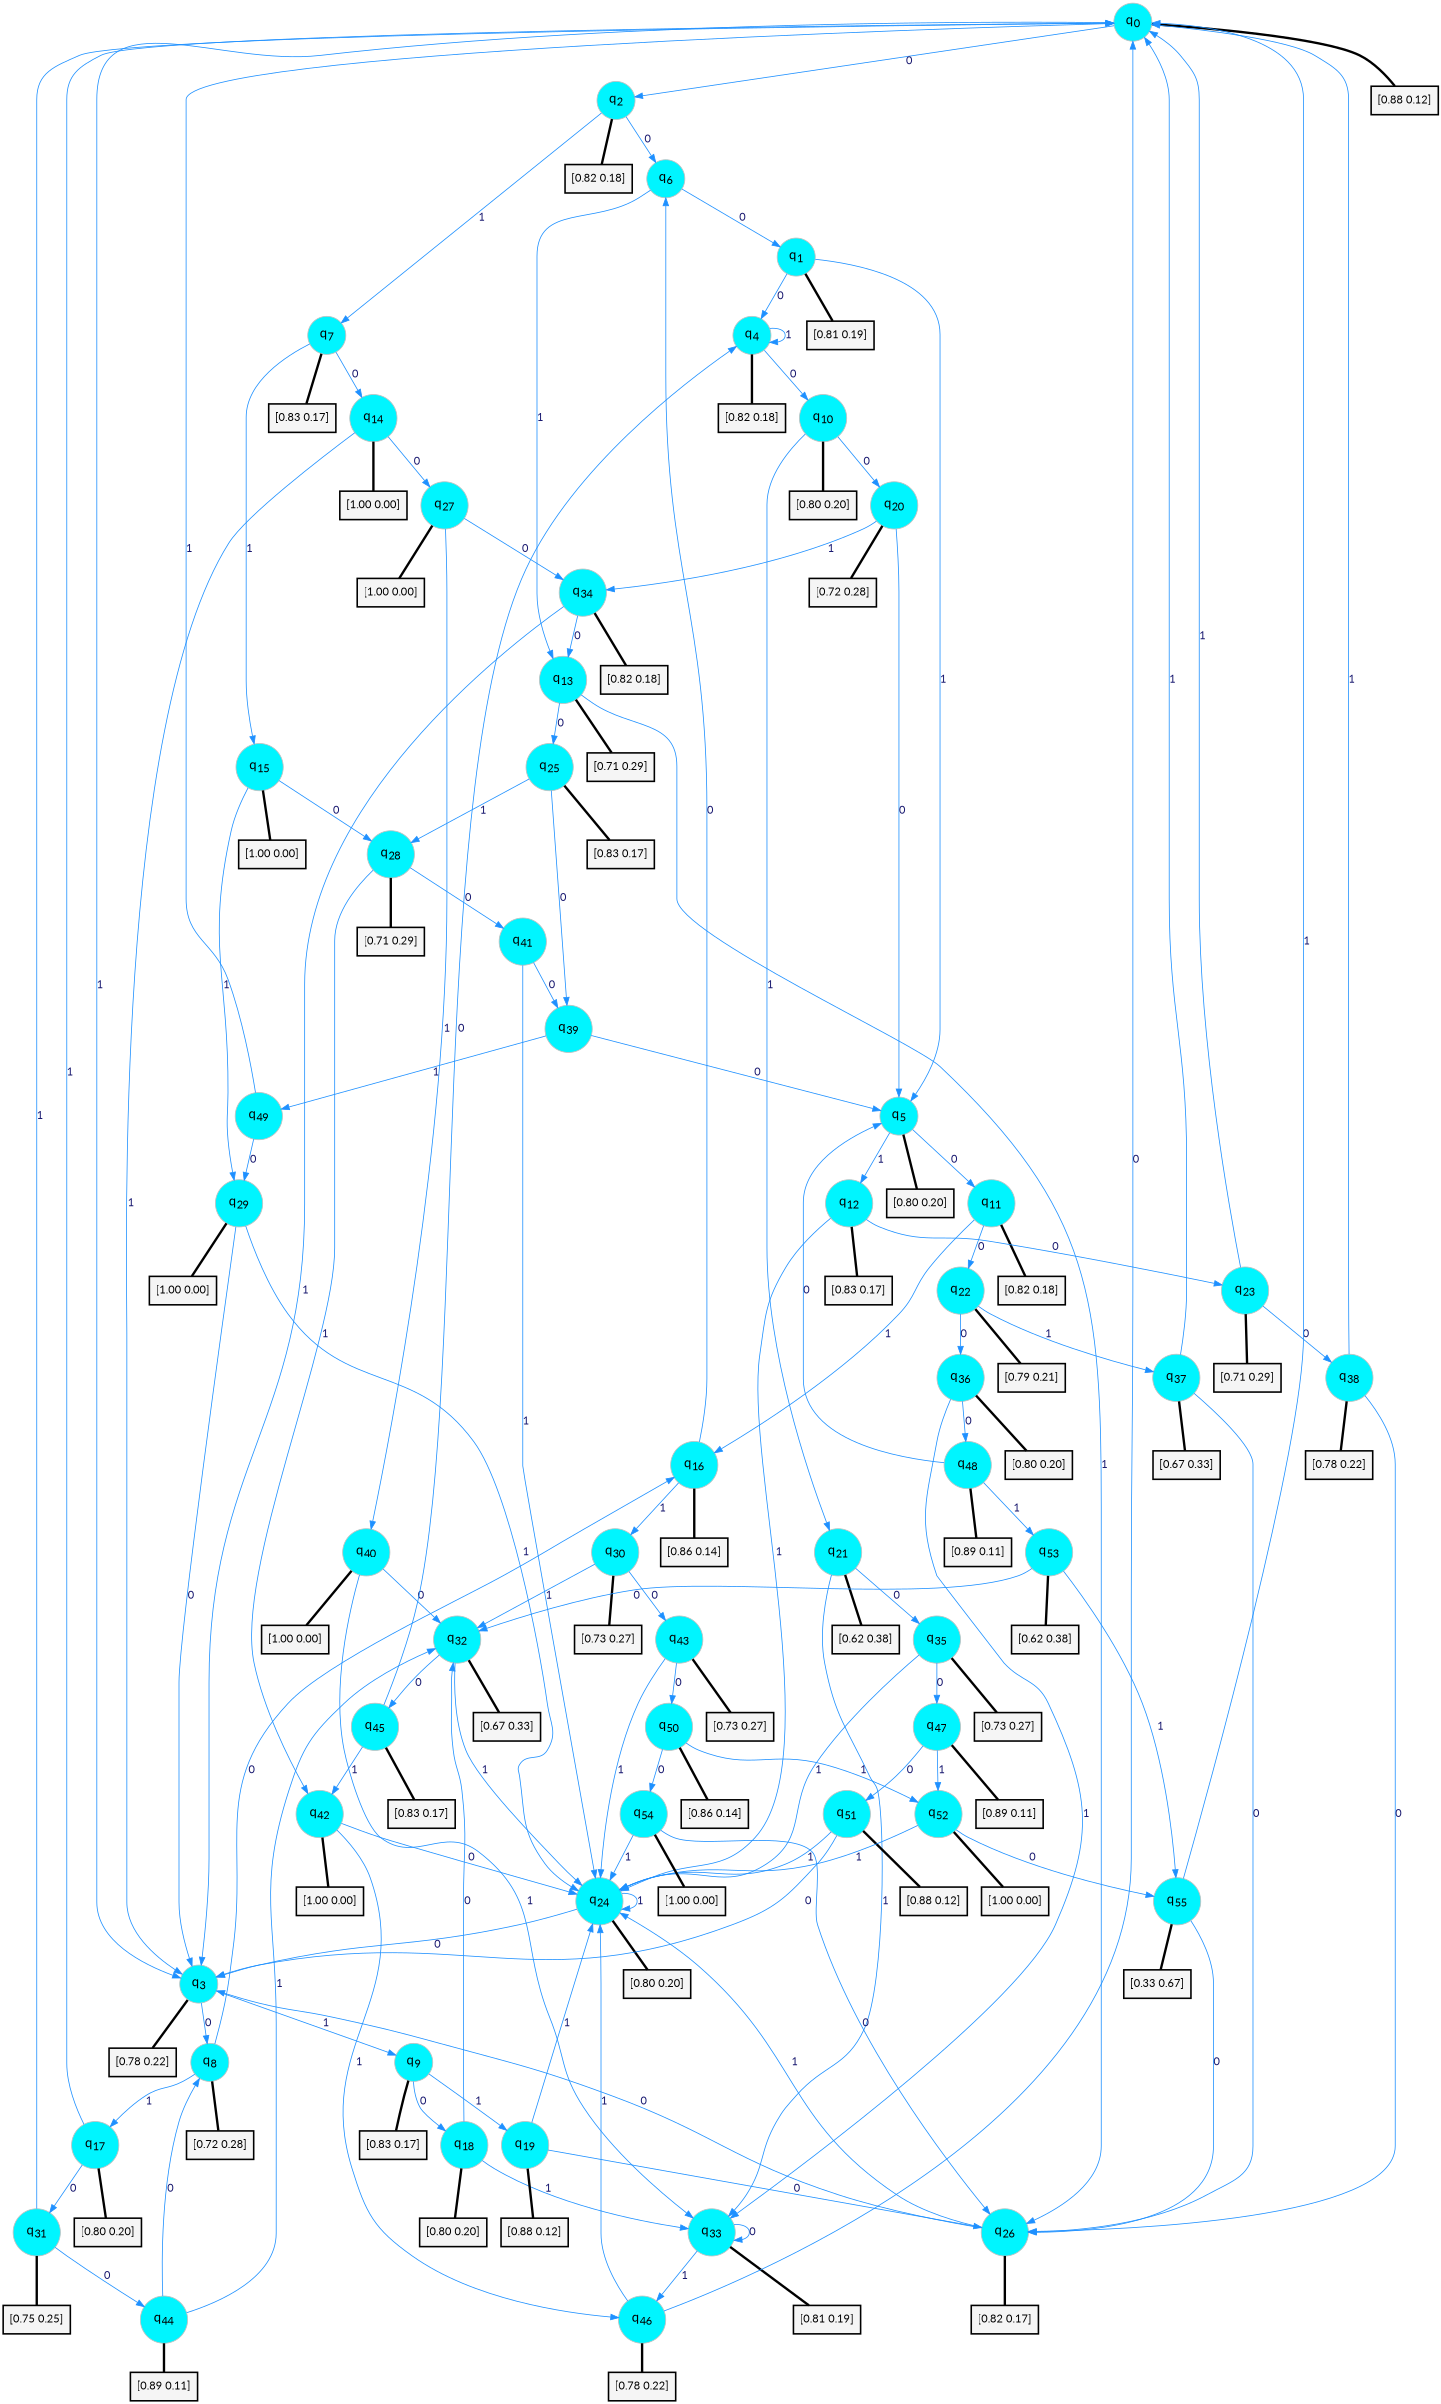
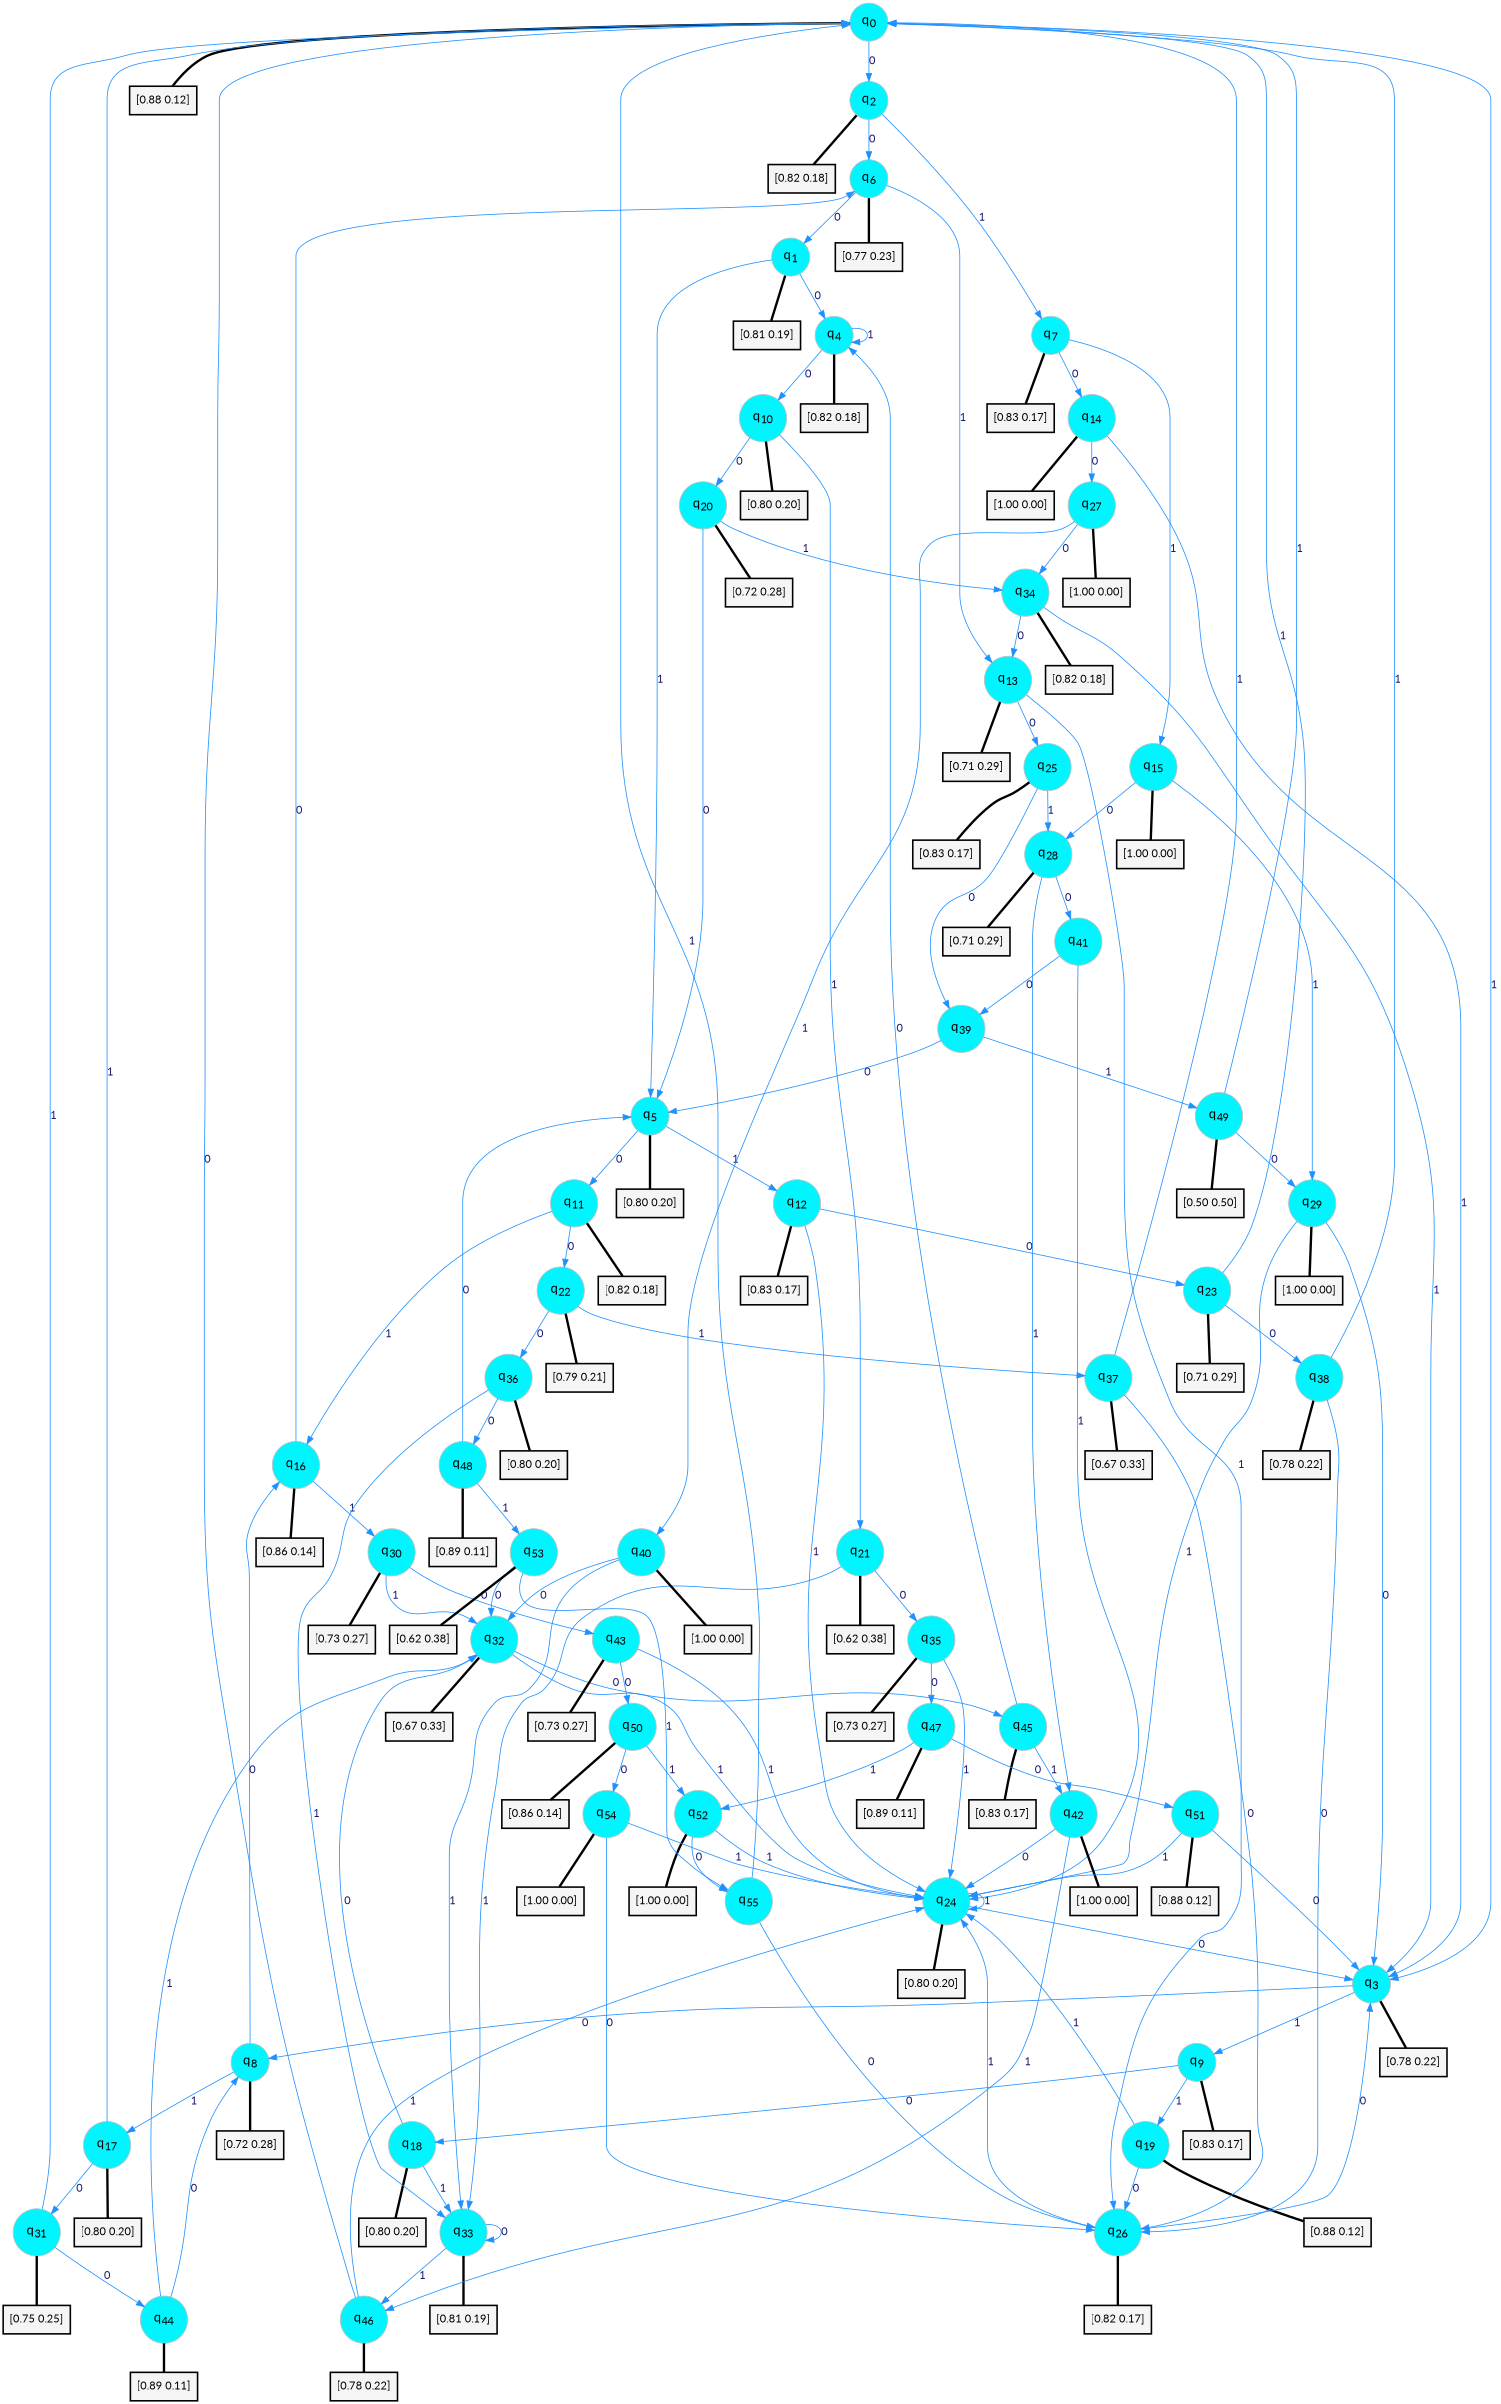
node "[0.77 0.23]": added
node "[0.50 0.50]": added
node "[0.33 0.67]": removed
